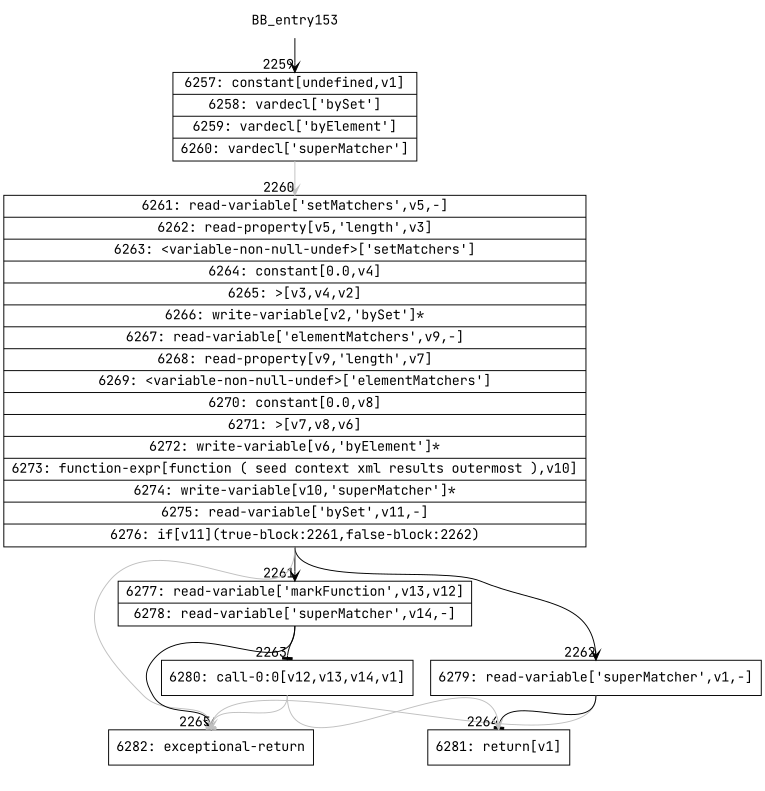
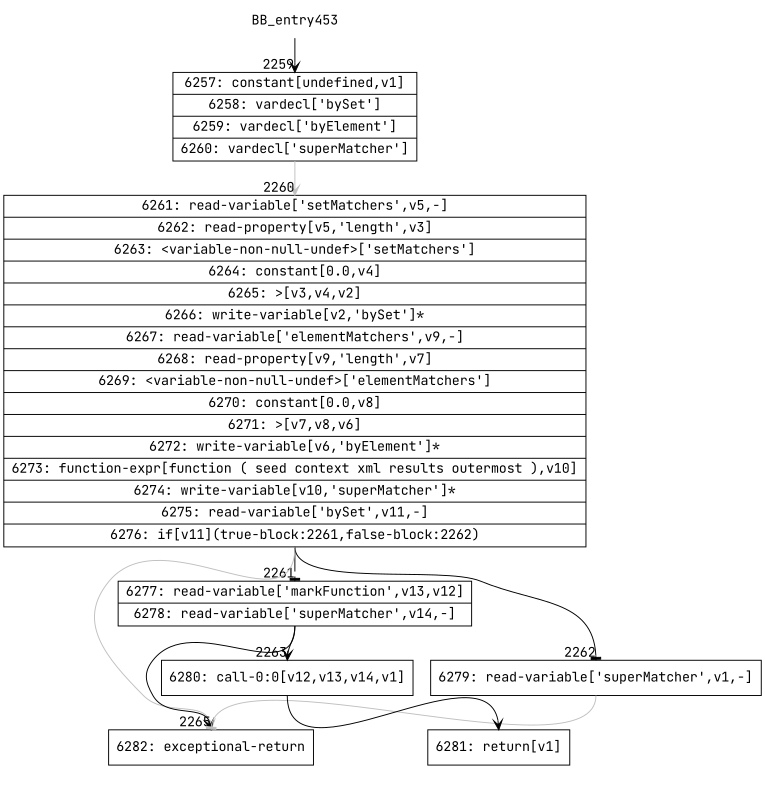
node "BB_entry153": label "BB_entry153" -> "BB_entry453"
edge "6261: read-variable['setMatchers',v5,-]" -> "6277: read-variable['markFunction',v13,v12]": arrowhead vee -> tee
edge "6261: read-variable['setMatchers',v5,-]" -> "6279: read-variable['superMatcher',v1,-]": arrowhead vee -> tee
edge "6261: read-variable['setMatchers',v5,-]" -> "6282: exceptional-return": arrowhead tee -> vee
edge "6277: read-variable['markFunction',v13,v12]" -> "6280: call-0:0[v12,v13,v14,v1]": arrowhead tee -> vee
edge "6280: call-0:0[v12,v13,v14,v1]" -> "6282: exceptional-return": removed
edge "6279: read-variable['superMatcher',v1,-]" -> "6281: return[v1]": removed
edge "6279: read-variable['superMatcher',v1,-]" -> "6282: exceptional-return": arrowhead vee -> tee
edge "6280: call-0:0[v12,v13,v14,v1]" -> "6281: return[v1]": color gray -> black
